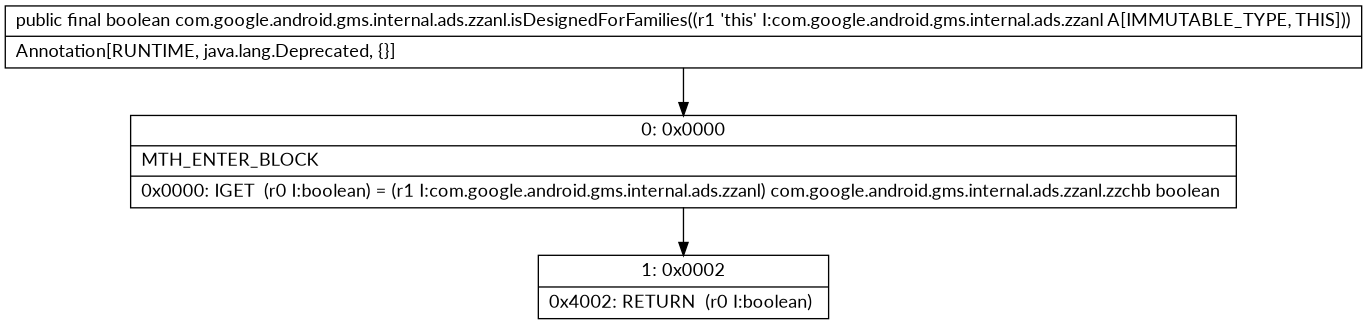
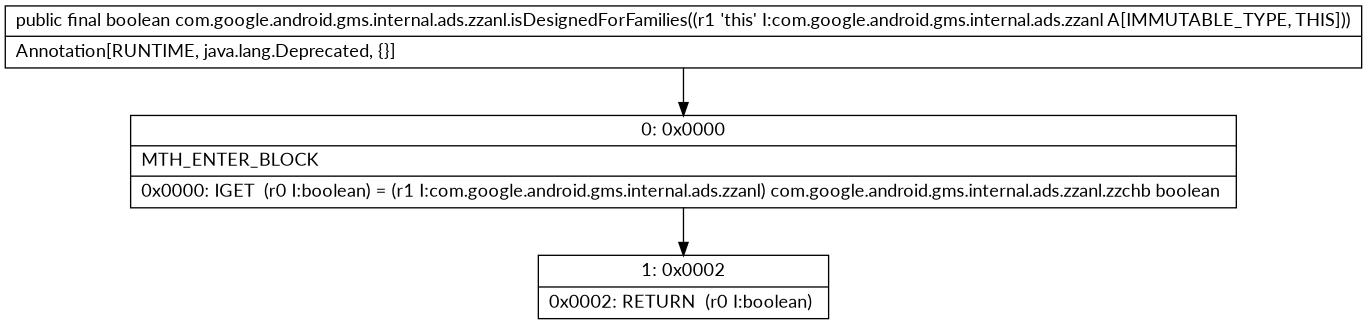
node "1: 0x0002": text "0x4002: RETURN  (r0 I:boolean)" -> "0x0002: RETURN  (r0 I:boolean)"
